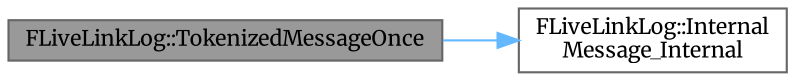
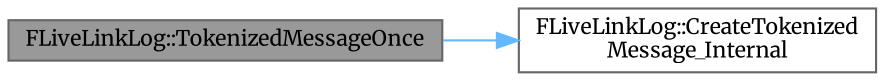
node "FLiveLinkLog::Internal Message_Internal": label "FLiveLinkLog::Internal Message_Internal" -> "FLiveLinkLog::CreateTokenized Message_Internal"
